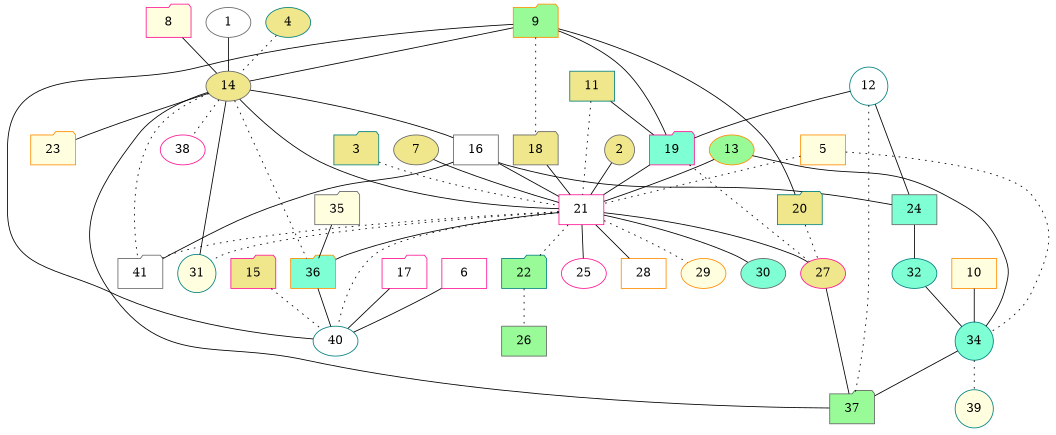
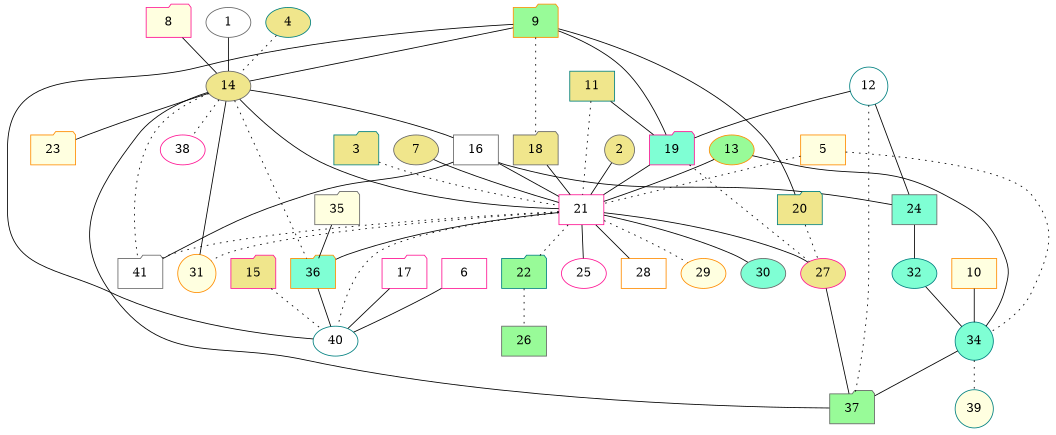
node "31": color teal -> darkorange
